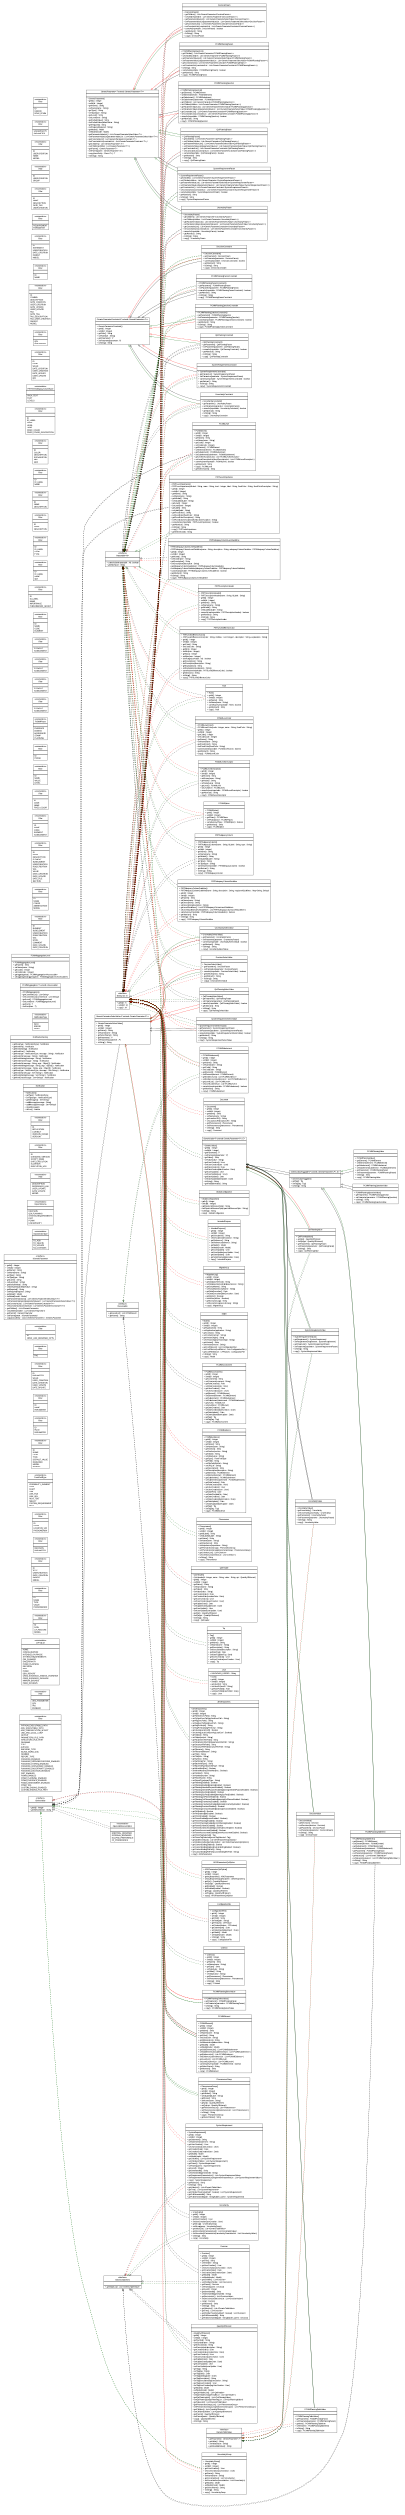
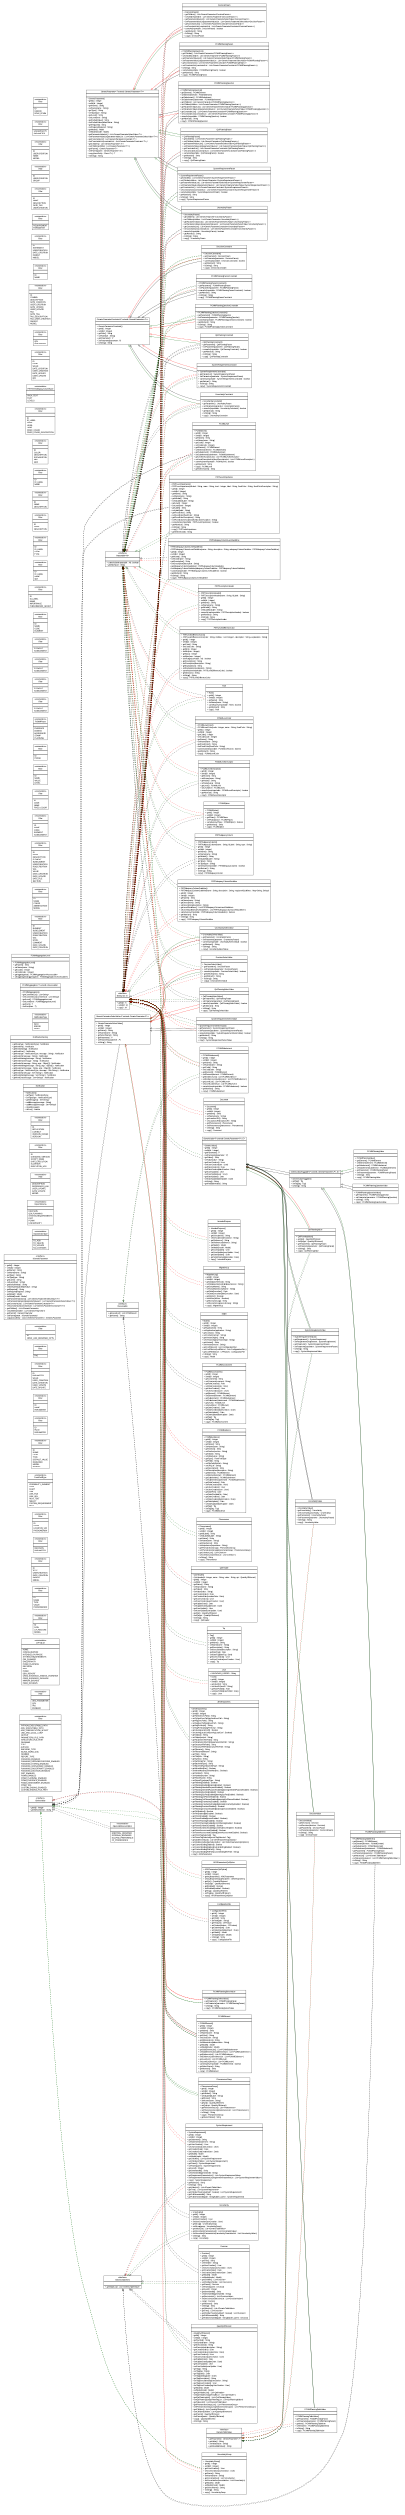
node "GlobalConfiguration": removed
node "Criterion": removed
